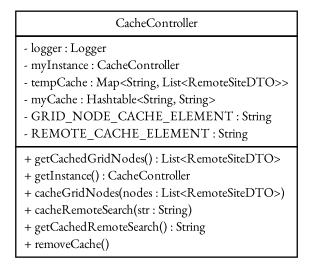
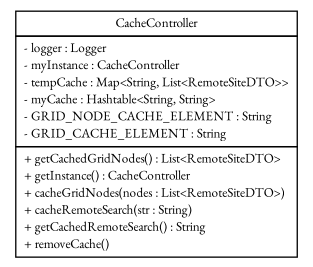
node "CacheController": text "- REMOTE_CACHE_ELEMENT : String" -> "- GRID_CACHE_ELEMENT : String"
